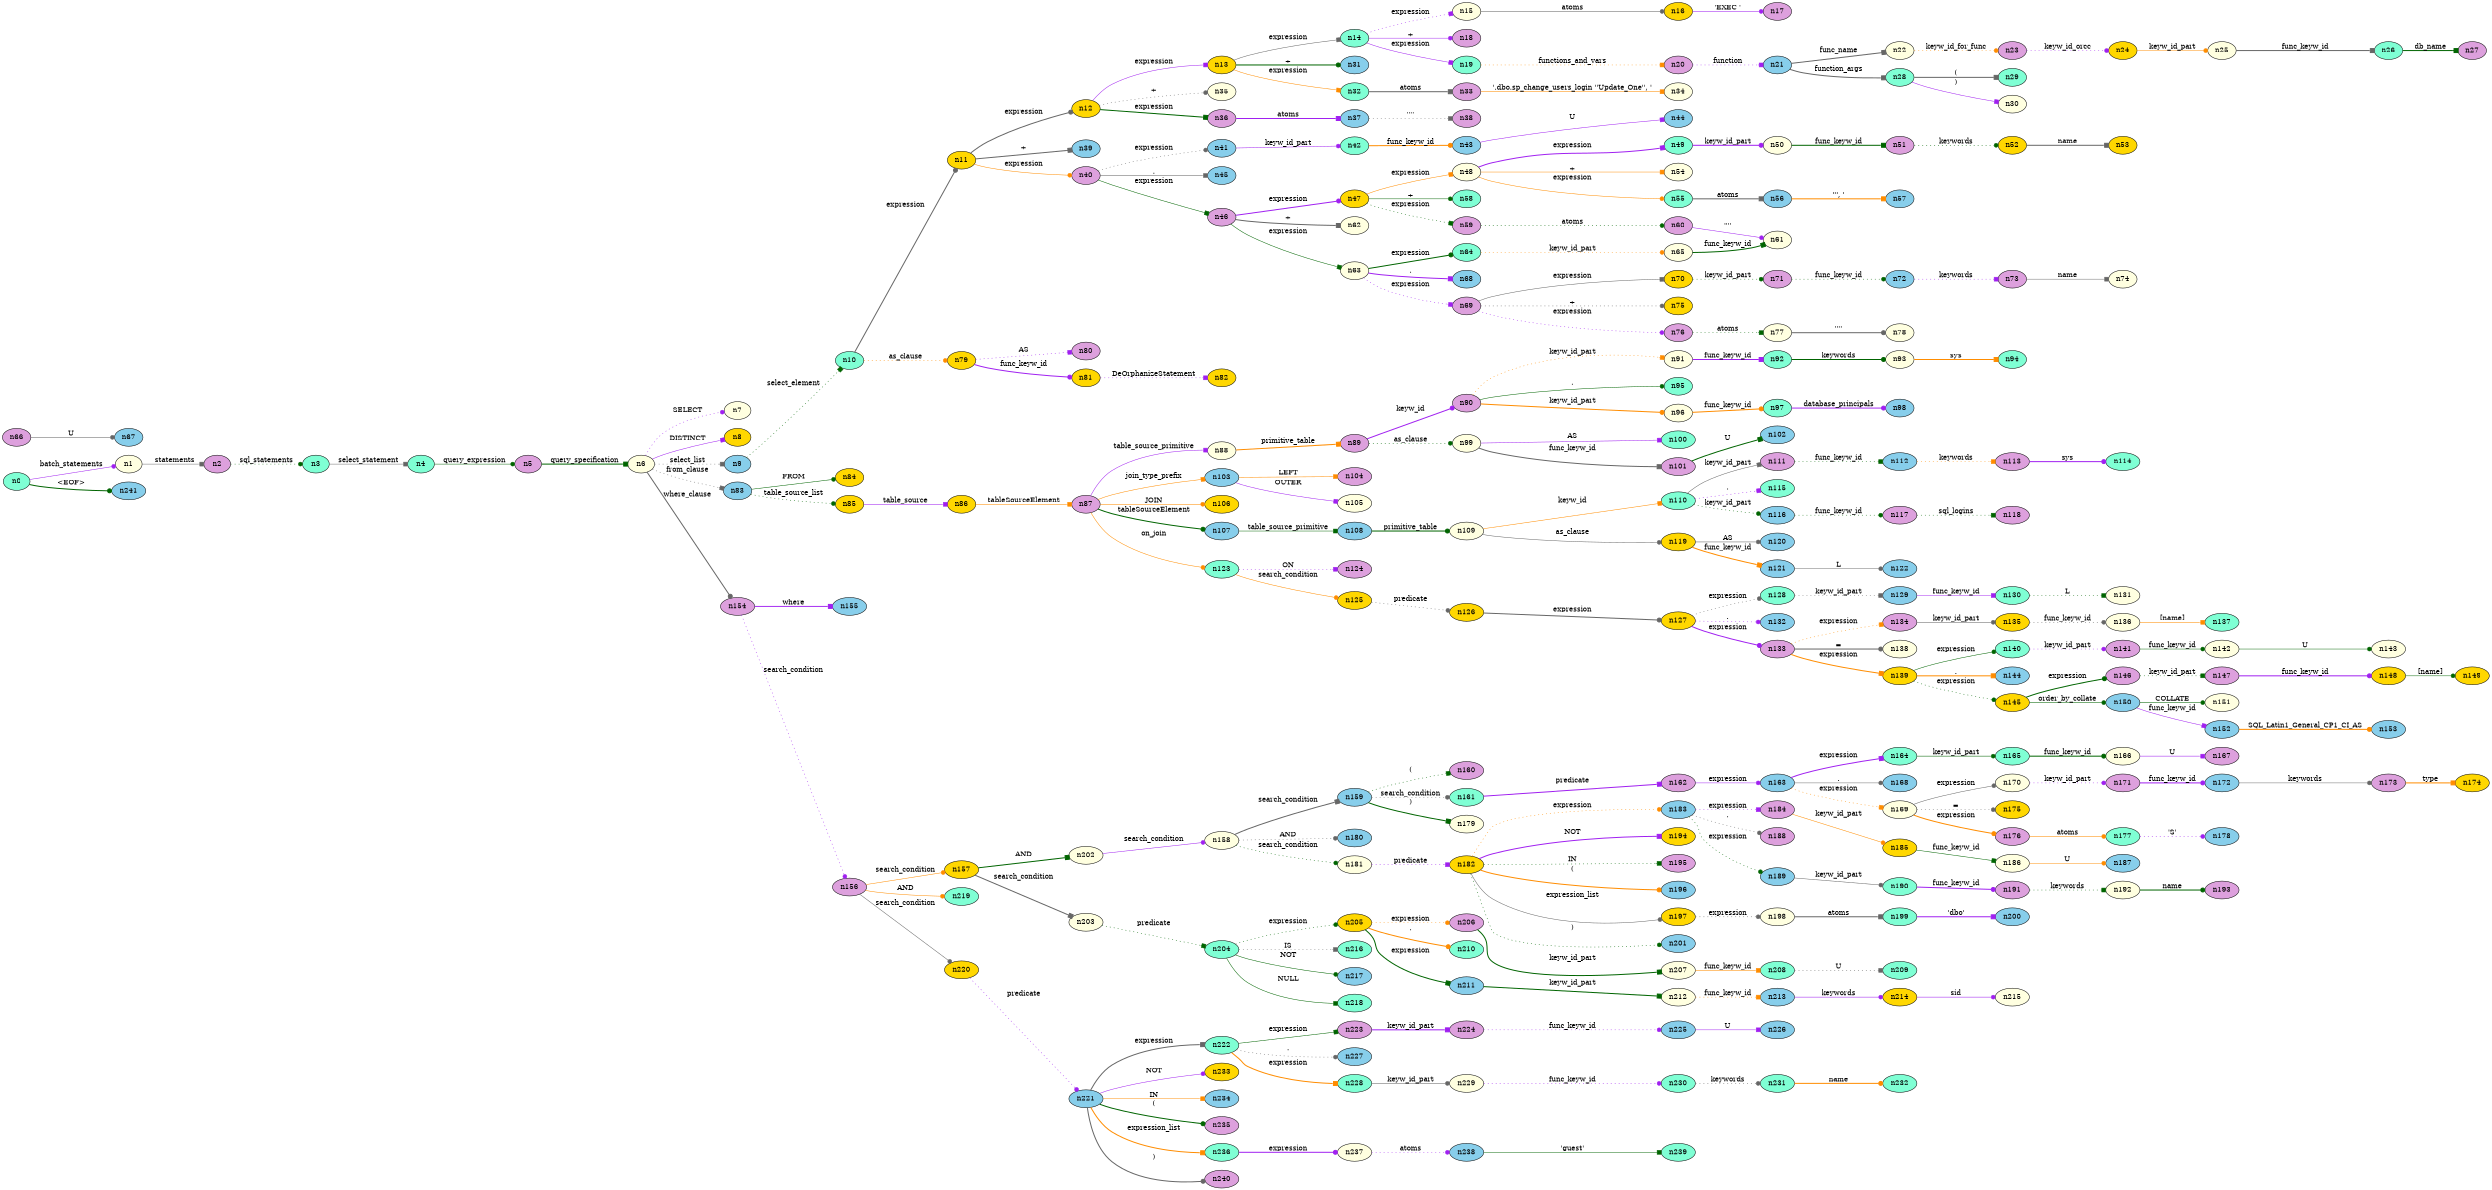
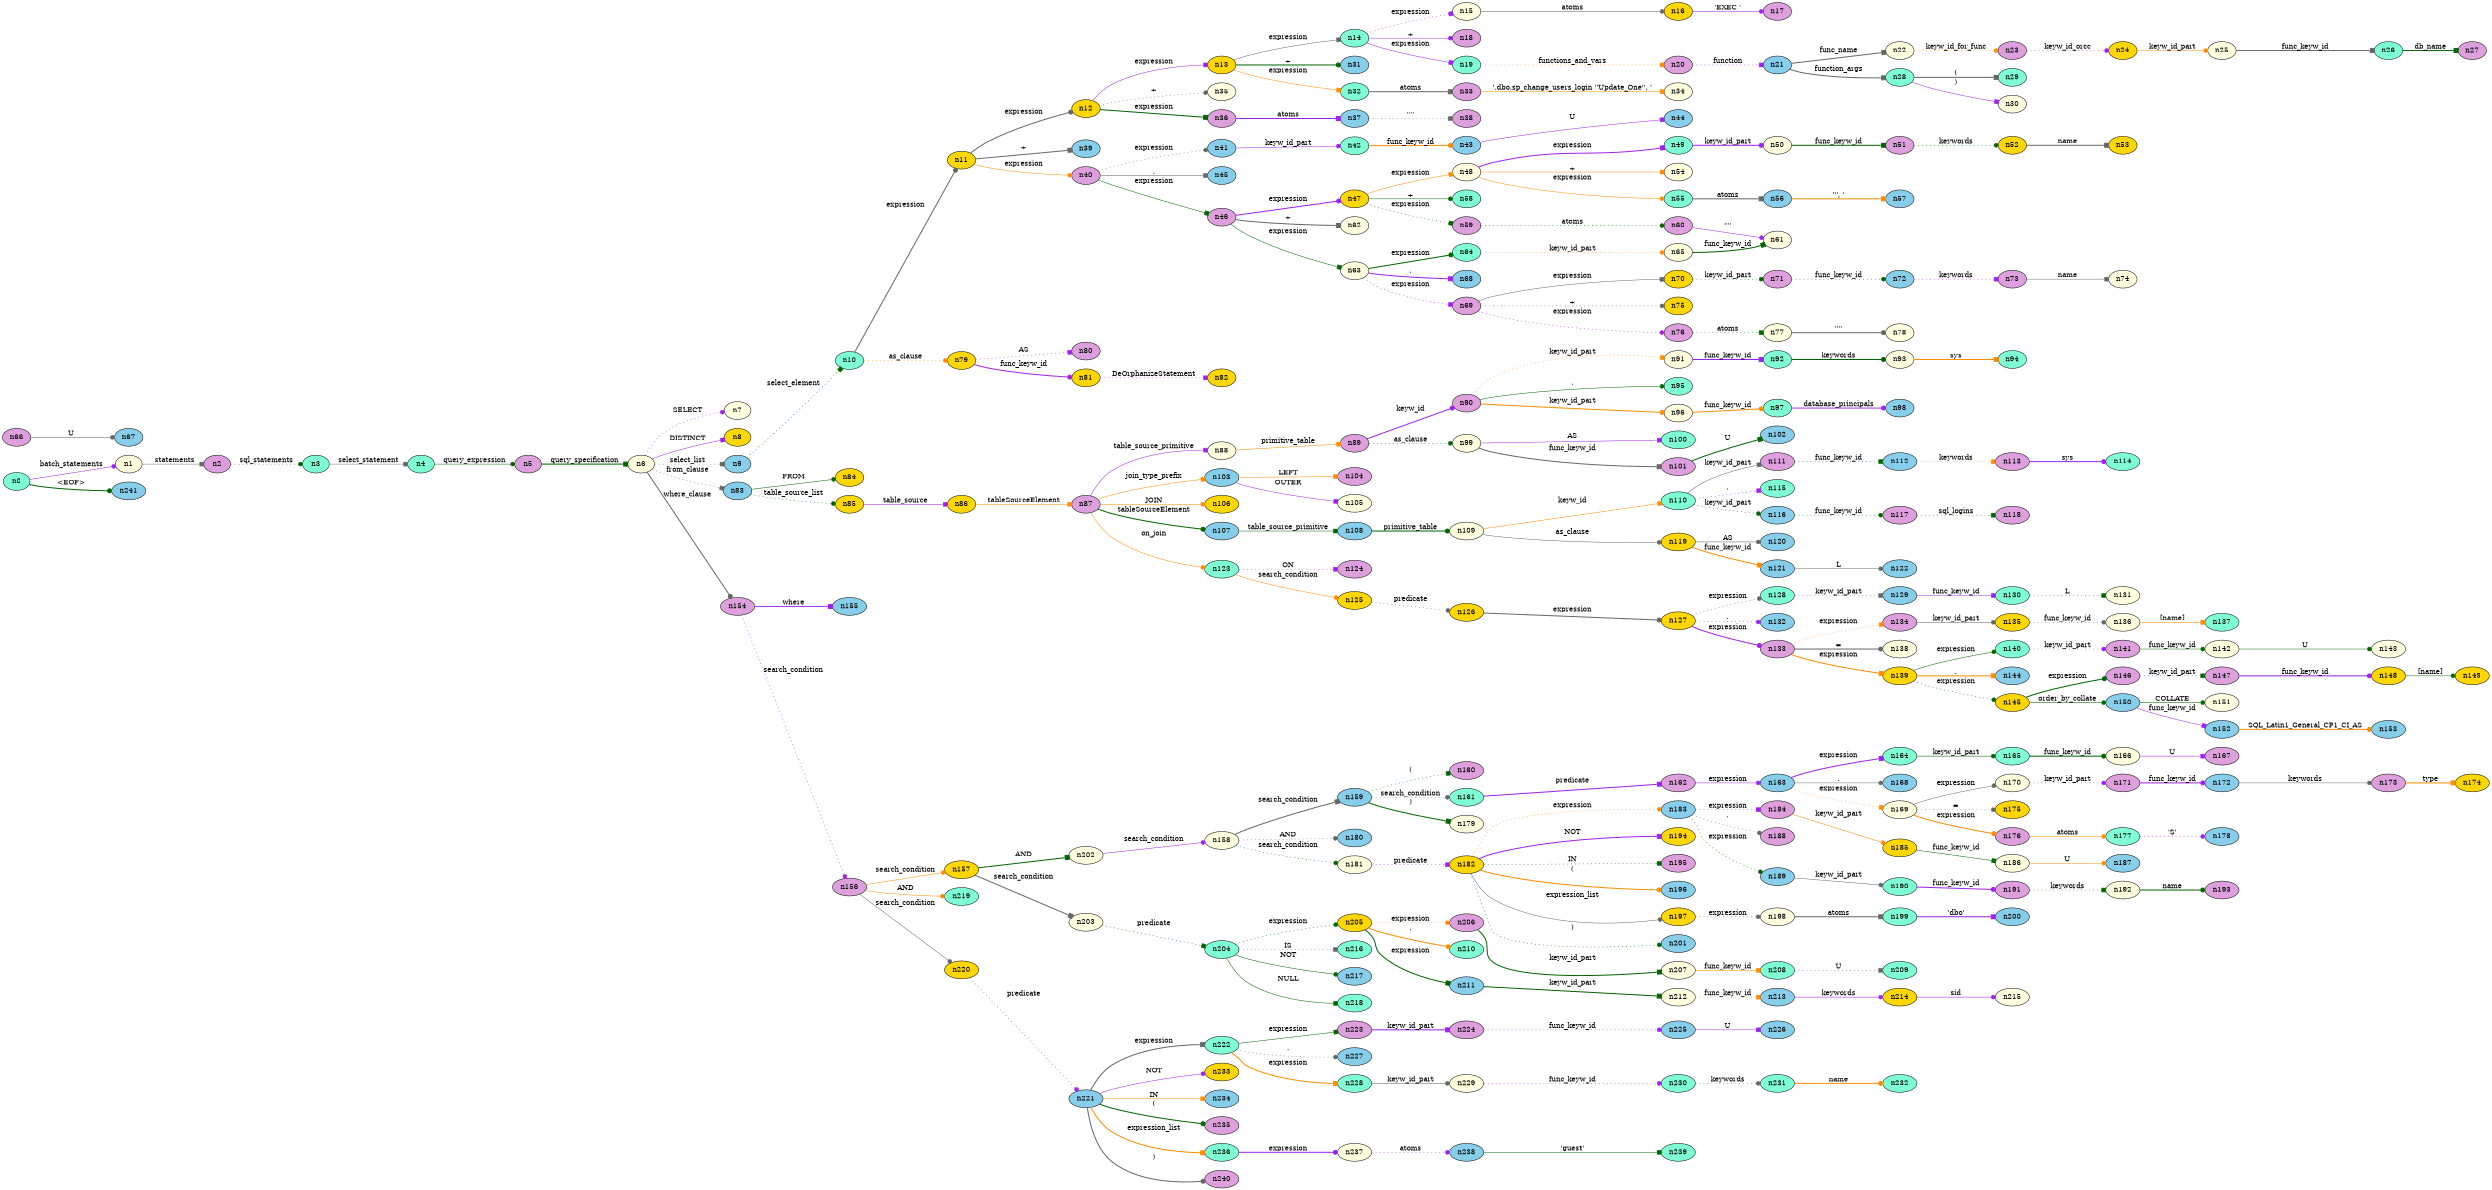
edge "n88" -> "n89": style bold -> solid
